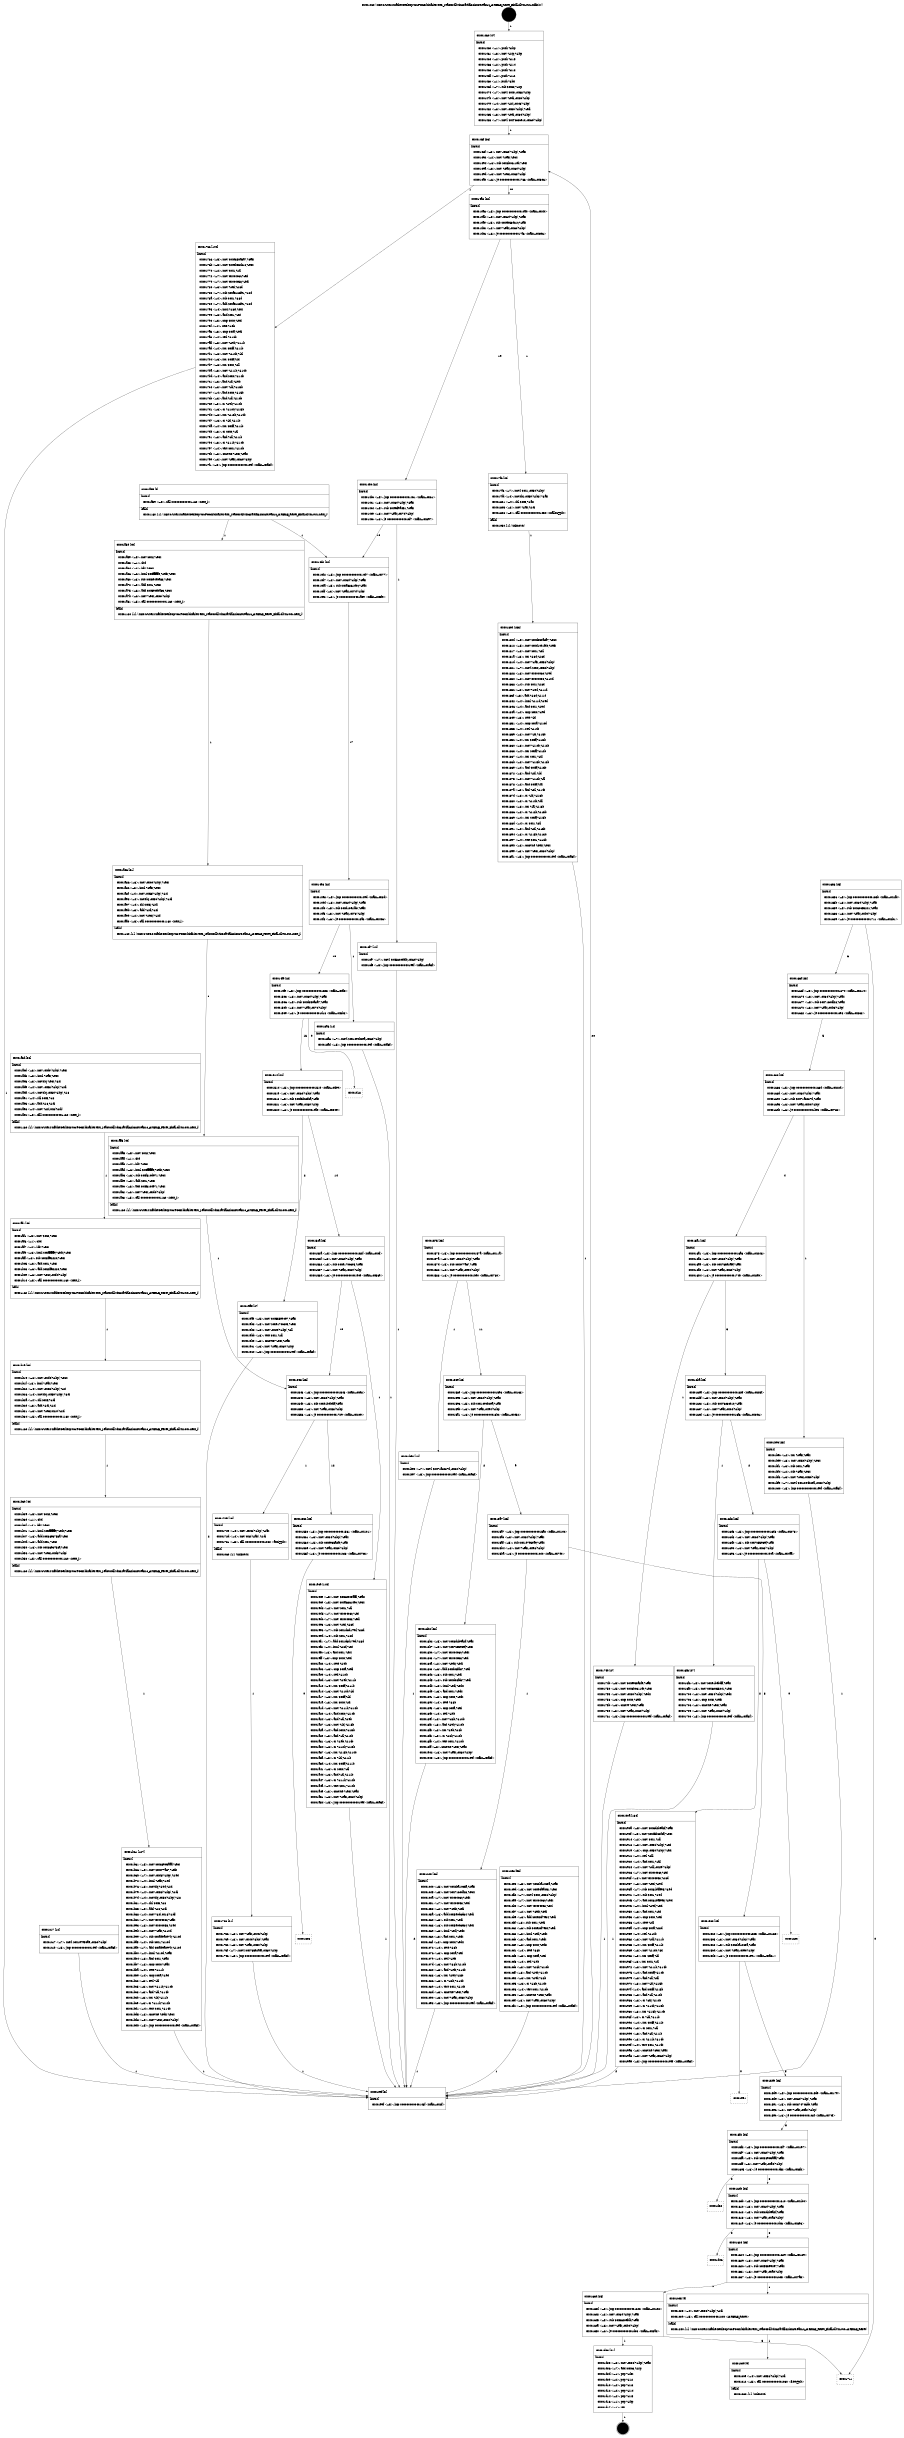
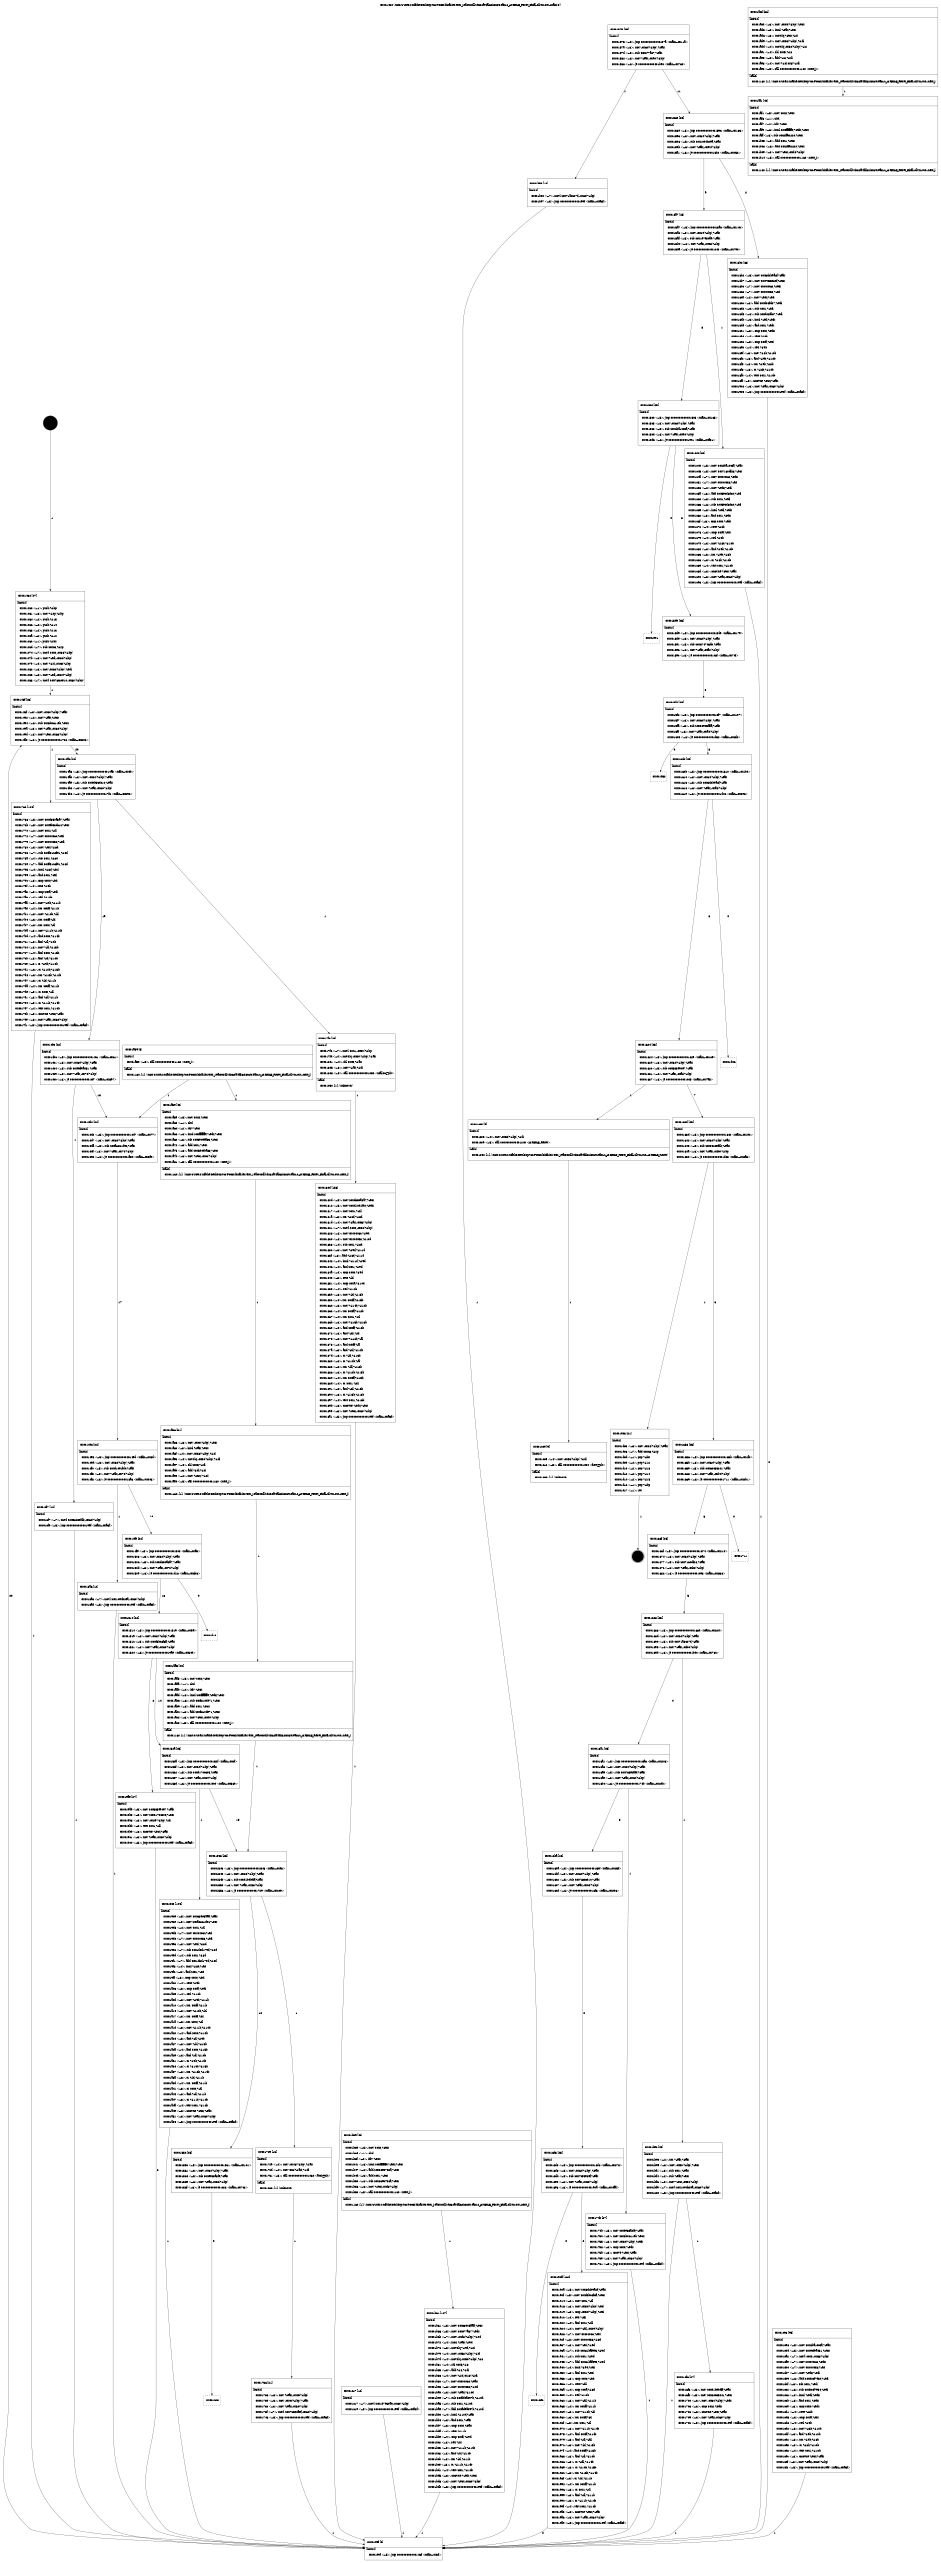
node "0x401b19 [32]": removed
edge "0x4016ba [25]" -> "0x4016f6 [27]": now "0x401bec [25]" -> "0x4016f6 [27]"
edge "0x40163d [25]" -> "0x401711": now "0x40163d [25]" -> "0x401656 [25]"
